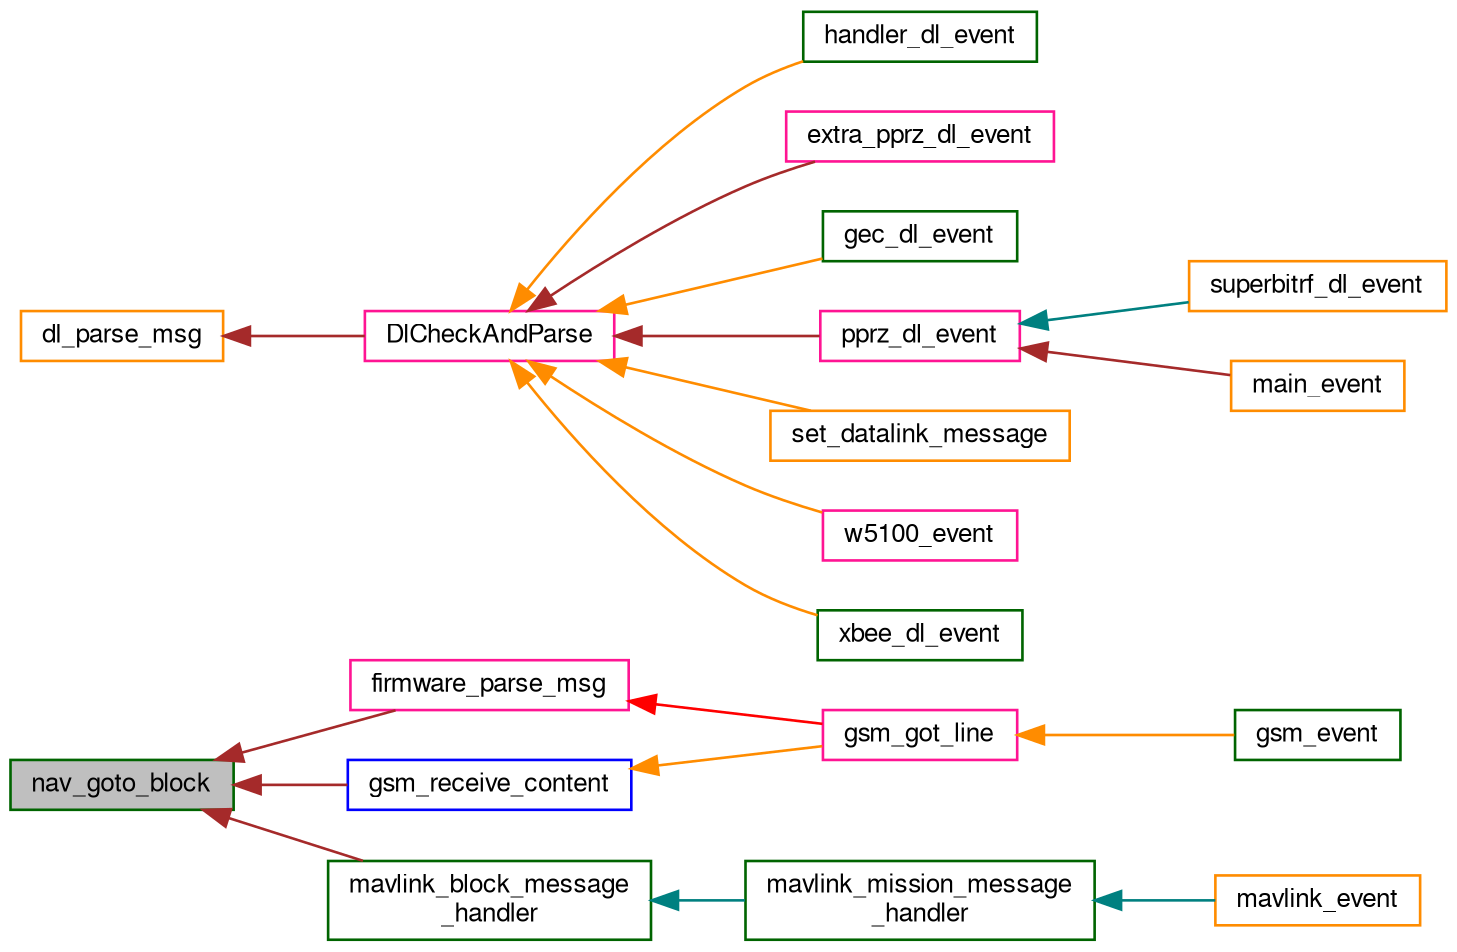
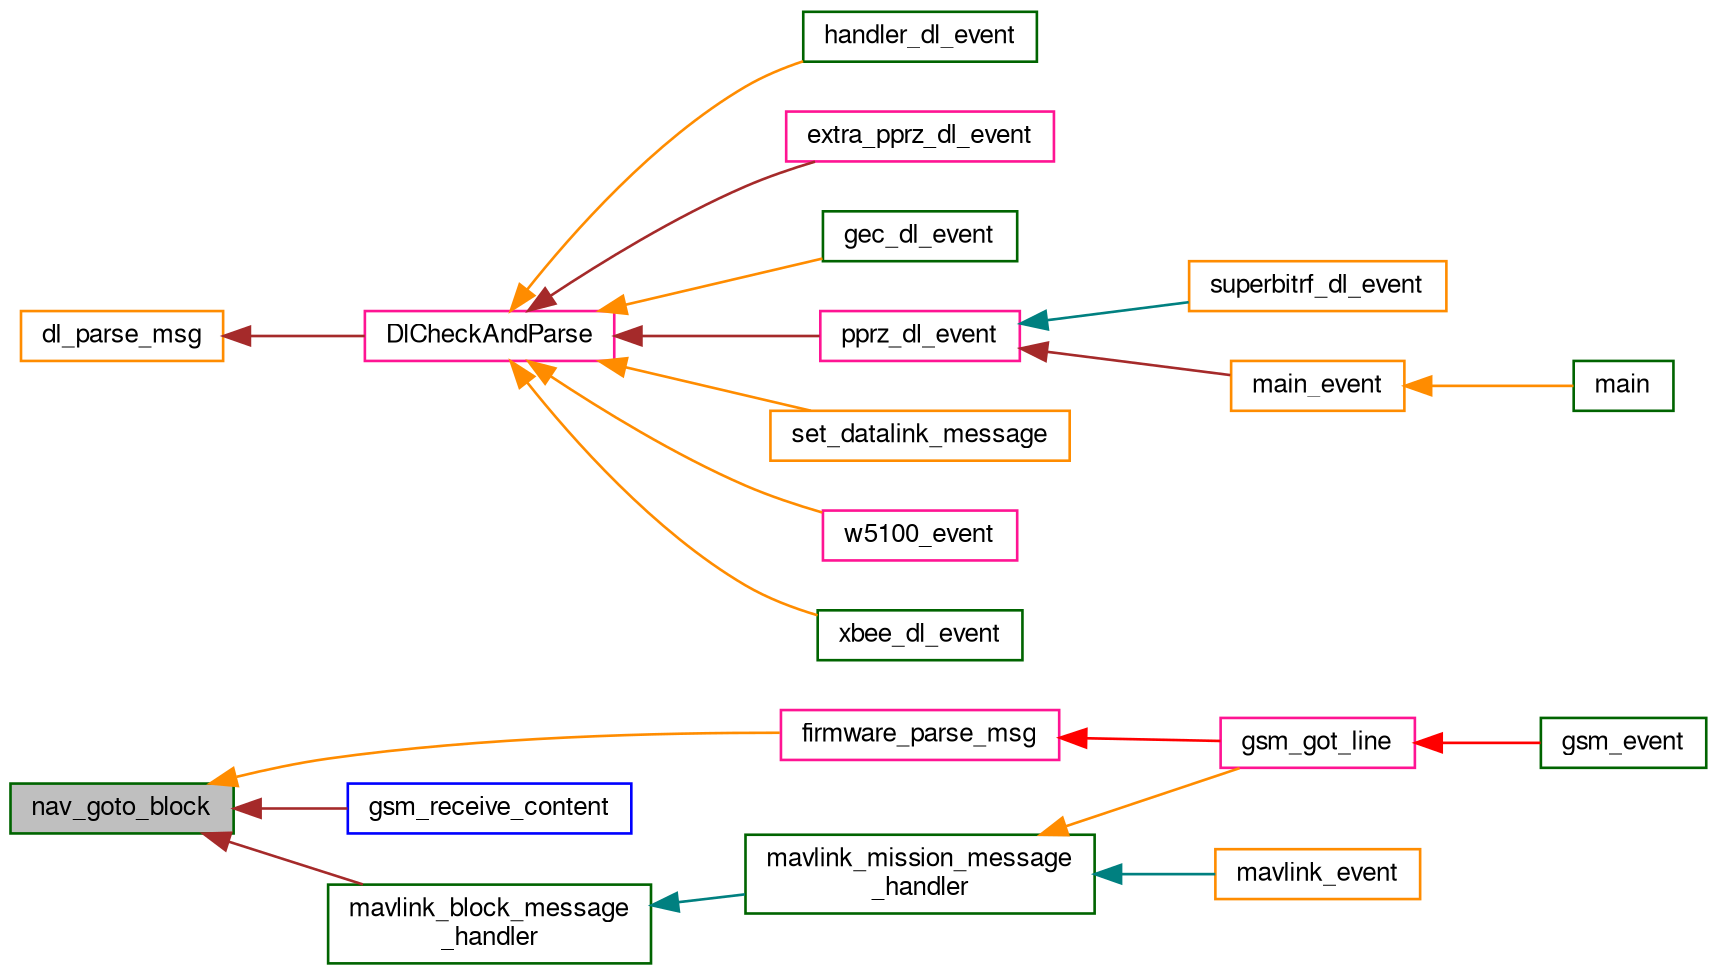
node "main": added
edge "firmware_parse_msg" -> "nav_goto_block": color brown -> darkorange
edge "gsm_event" -> "gsm_got_line": color darkorange -> red
edge "gsm_got_line" -> "gsm_receive_content": now "gsm_got_line" -> "mavlink_mission_message _handler"
